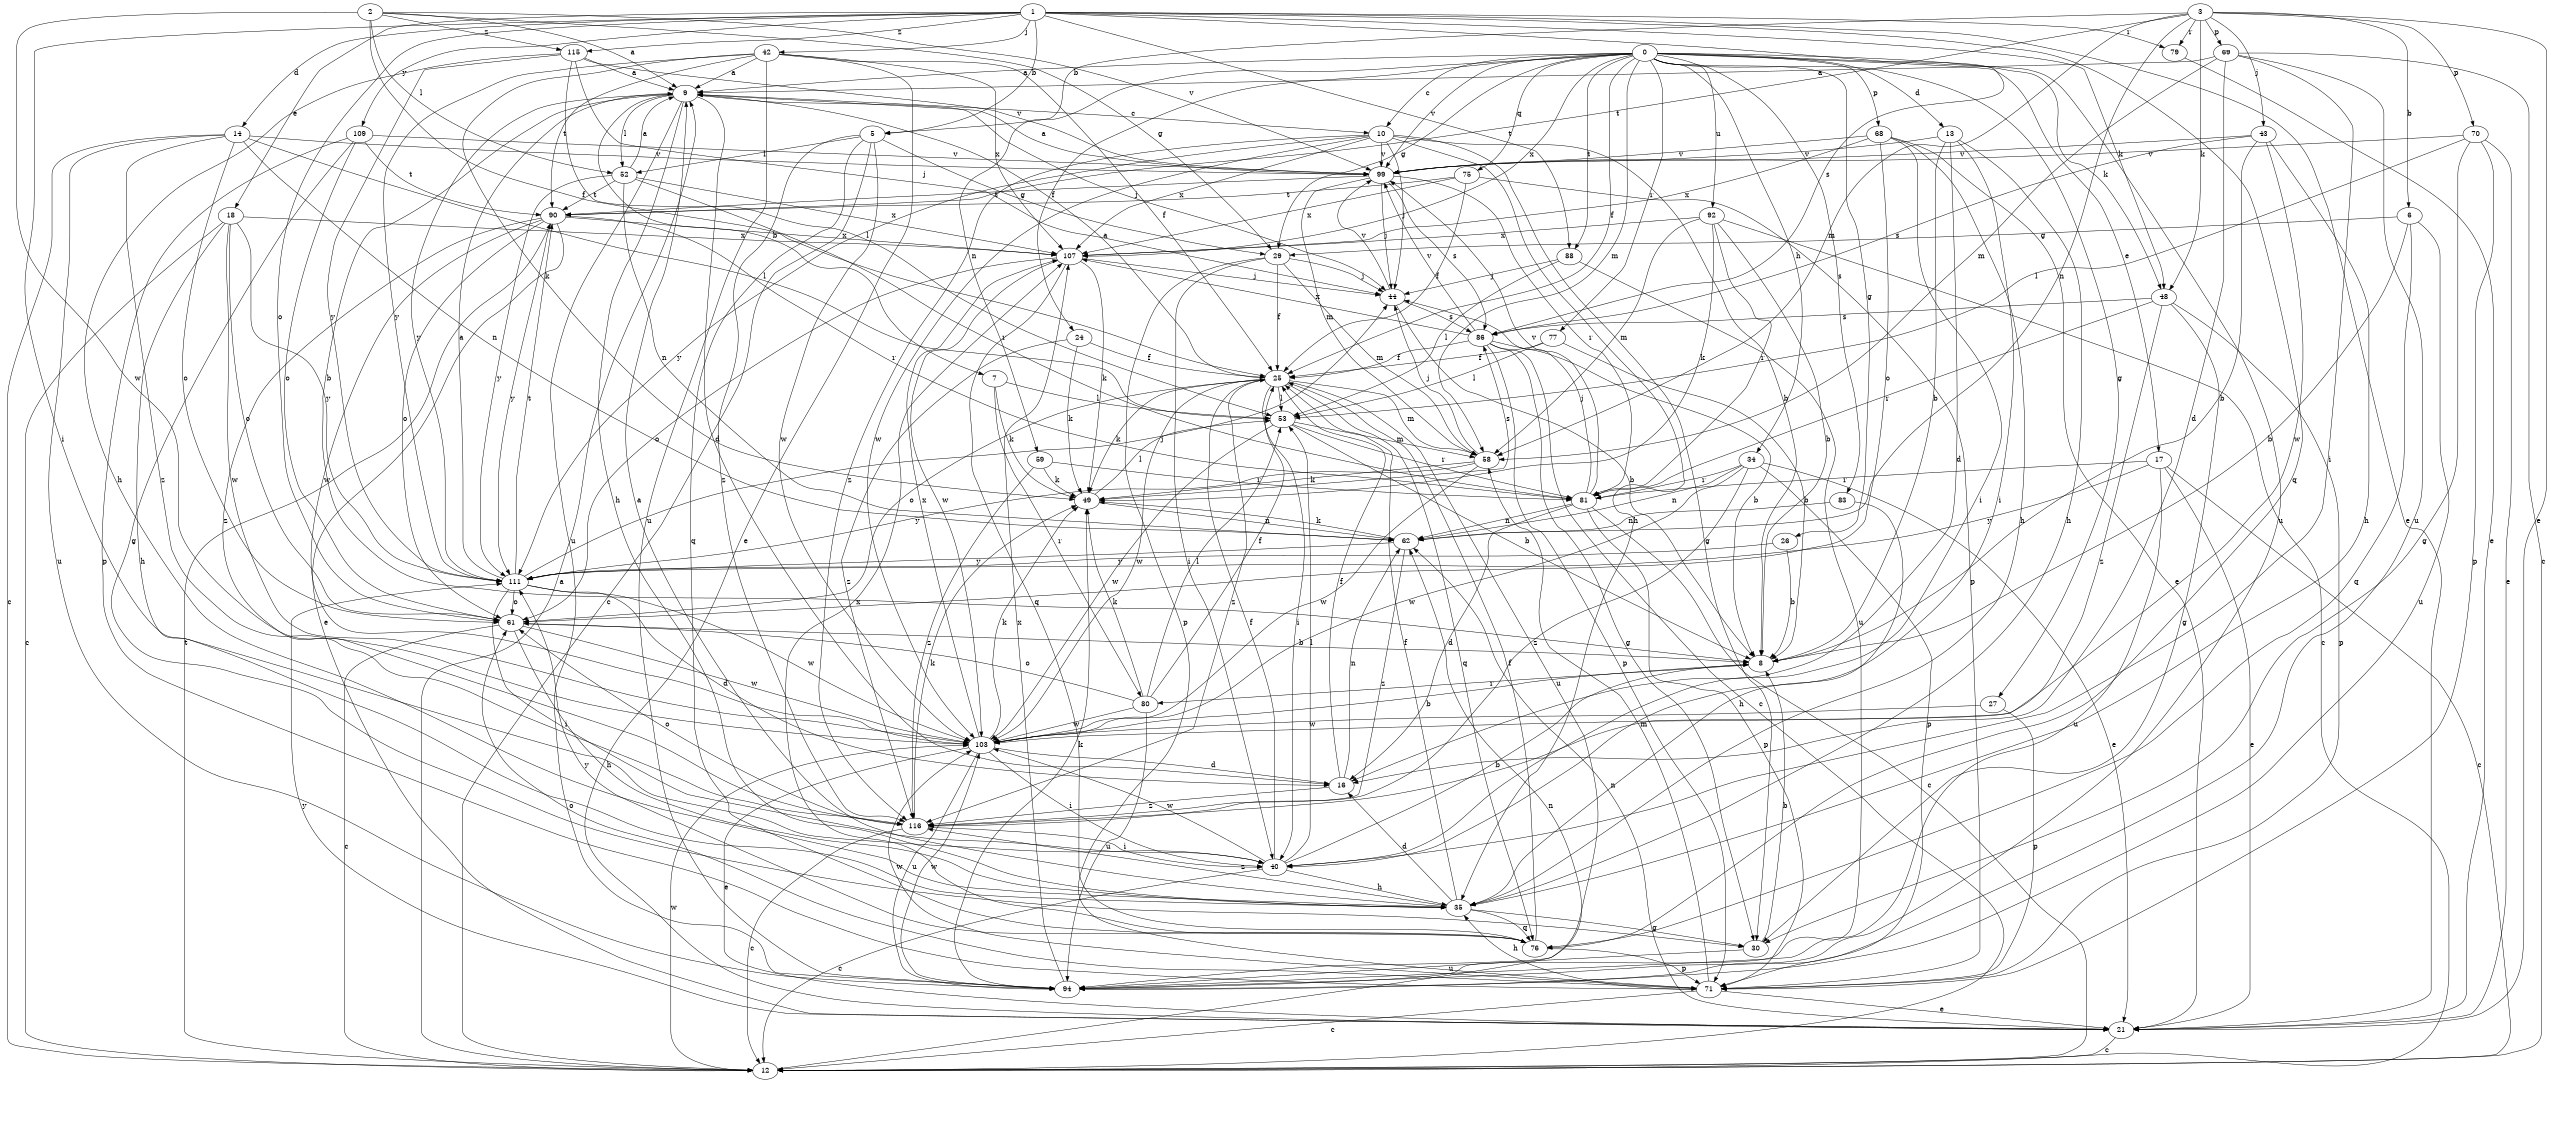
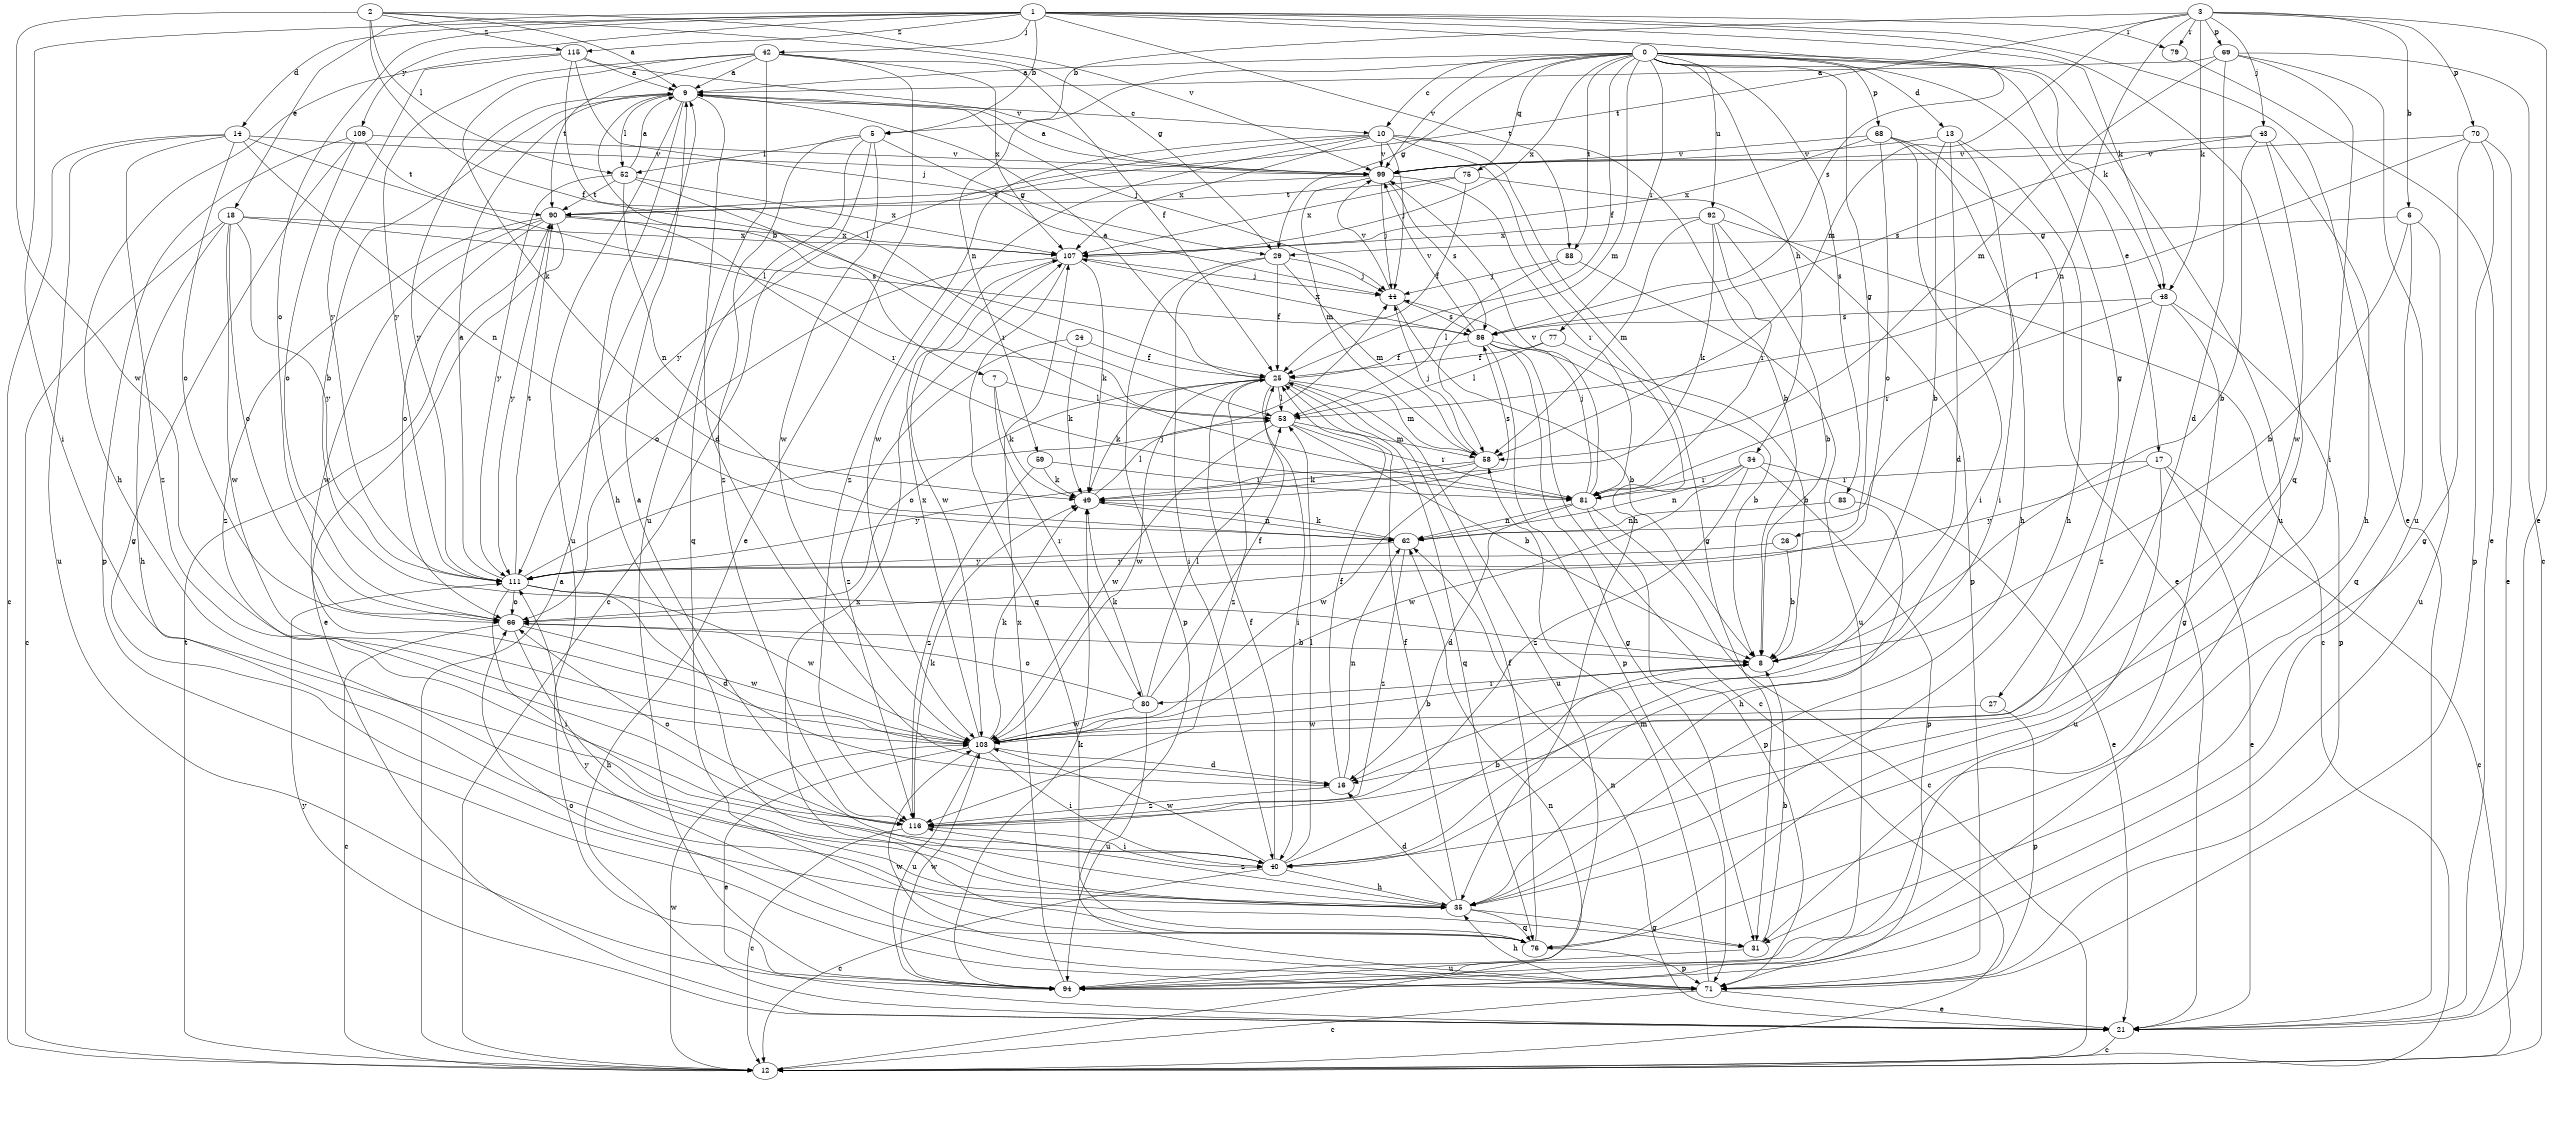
edge "0" -> "24": removed, label "f"
edge "18" -> "86": added, label "s"
node "61": label "61" -> "66"
node "30": label "30" -> "31"
